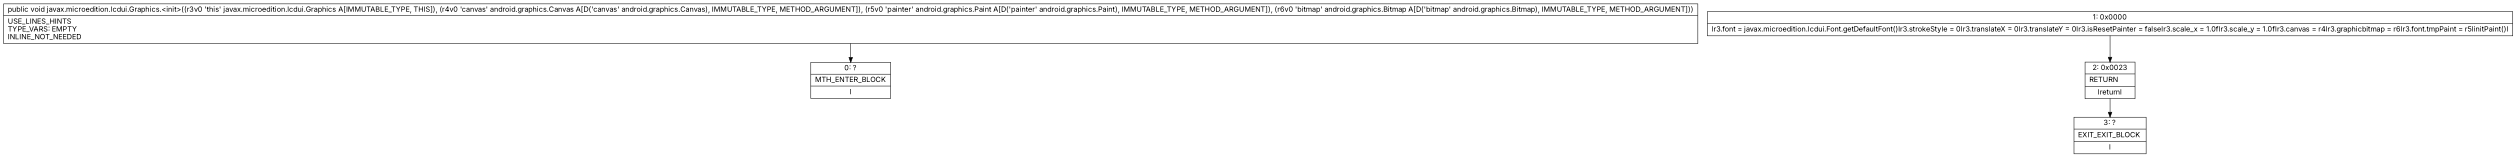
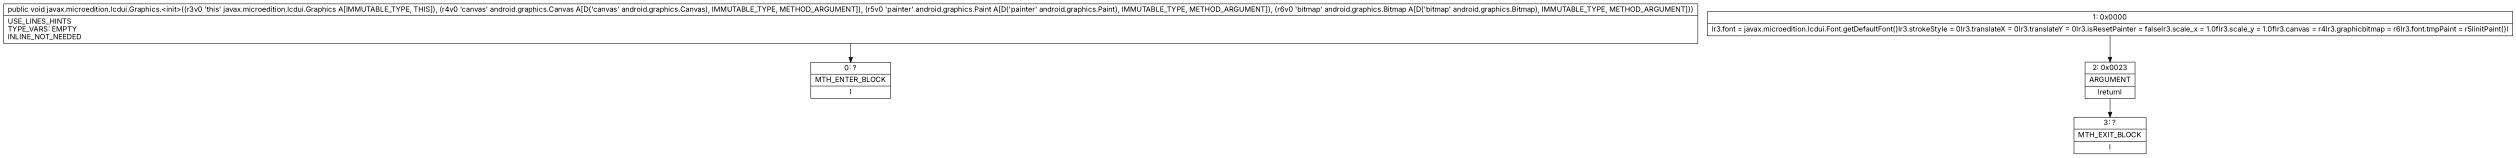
node "2: 0x0023": text "RETURN" -> "ARGUMENT"
node "3: ?": text "EXIT_EXIT_BLOCK" -> "MTH_EXIT_BLOCK"
